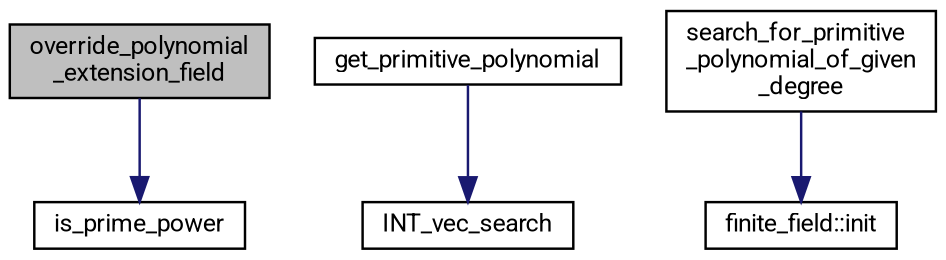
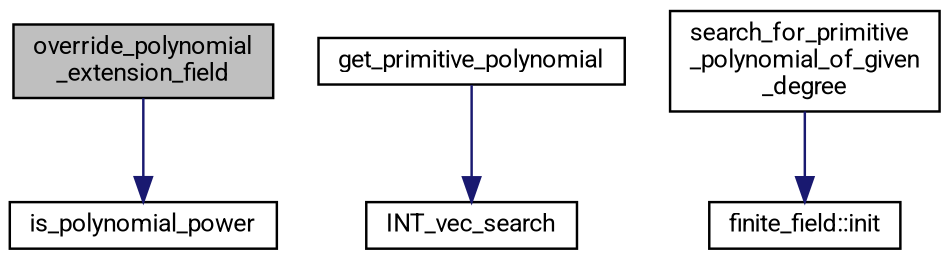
node "is_prime_power": label "is_prime_power" -> "is_polynomial_power"
